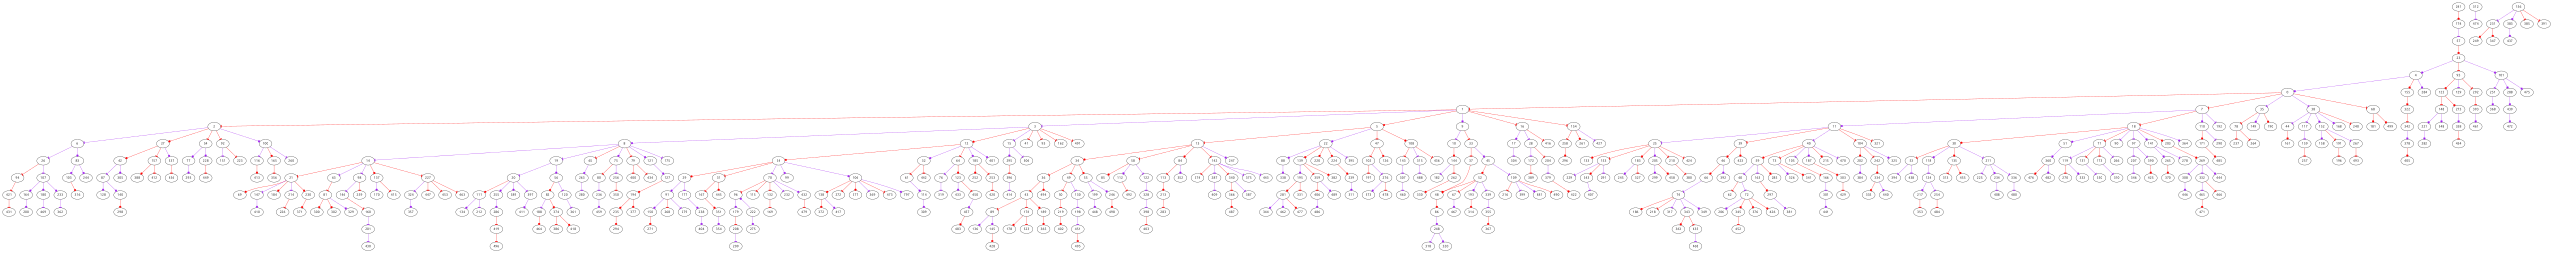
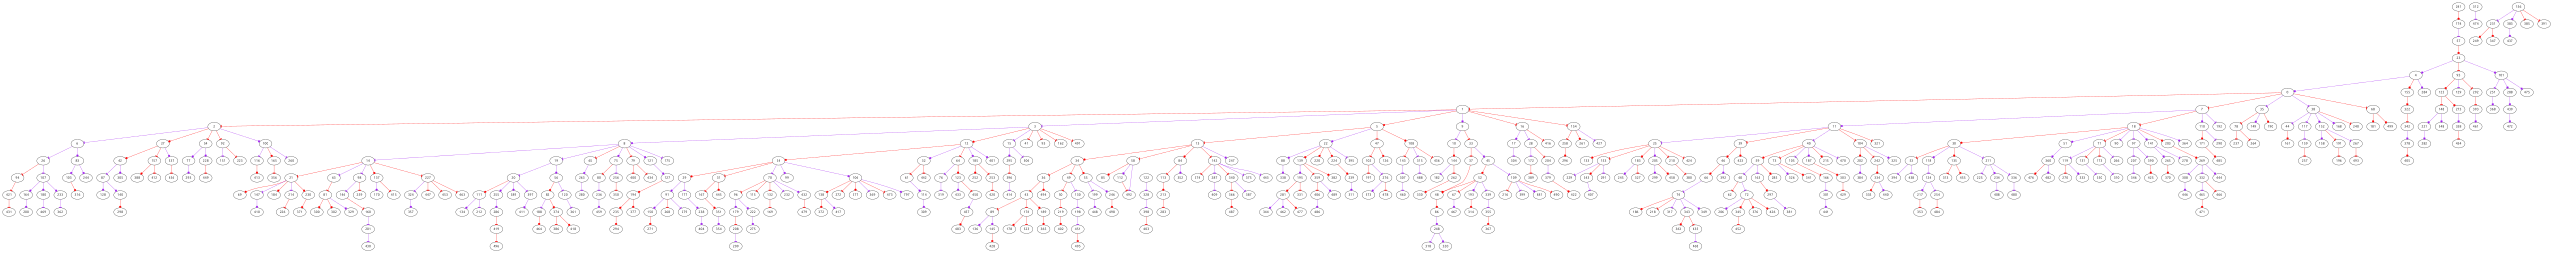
edge "58" -> "122": now "58" -> "492"
edge "222" -> "96": reversed
